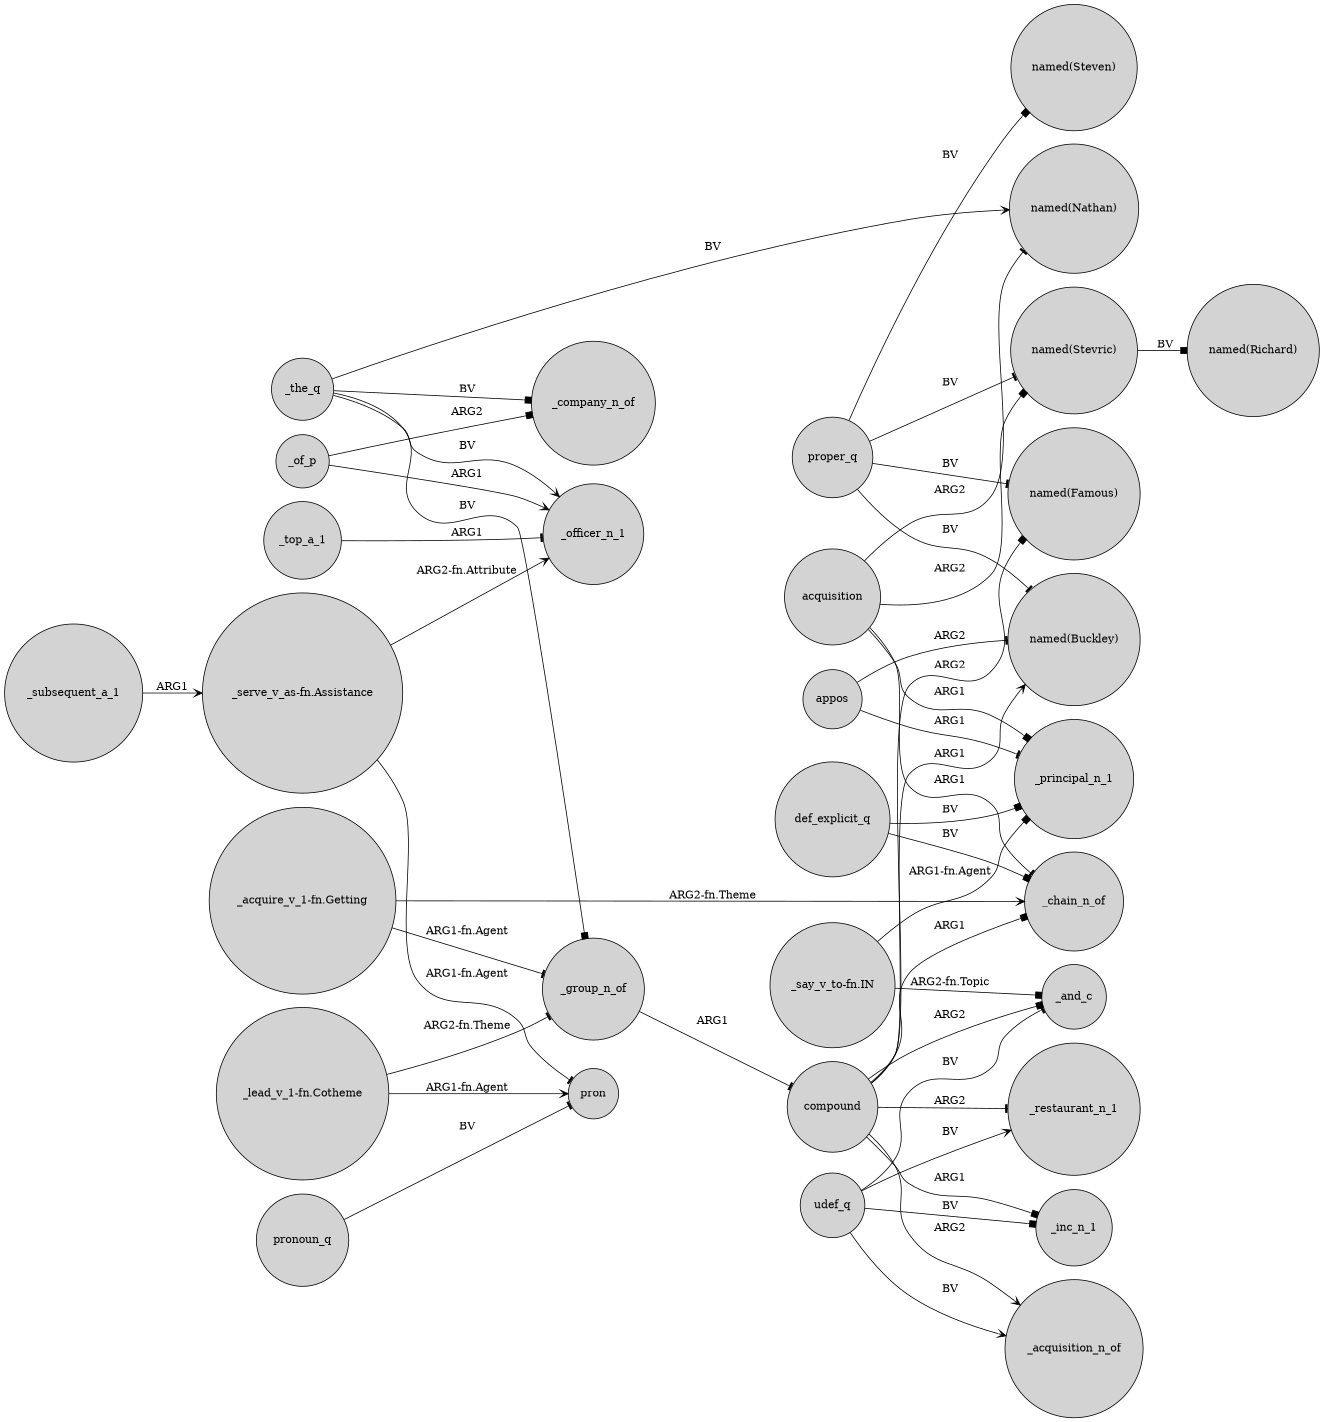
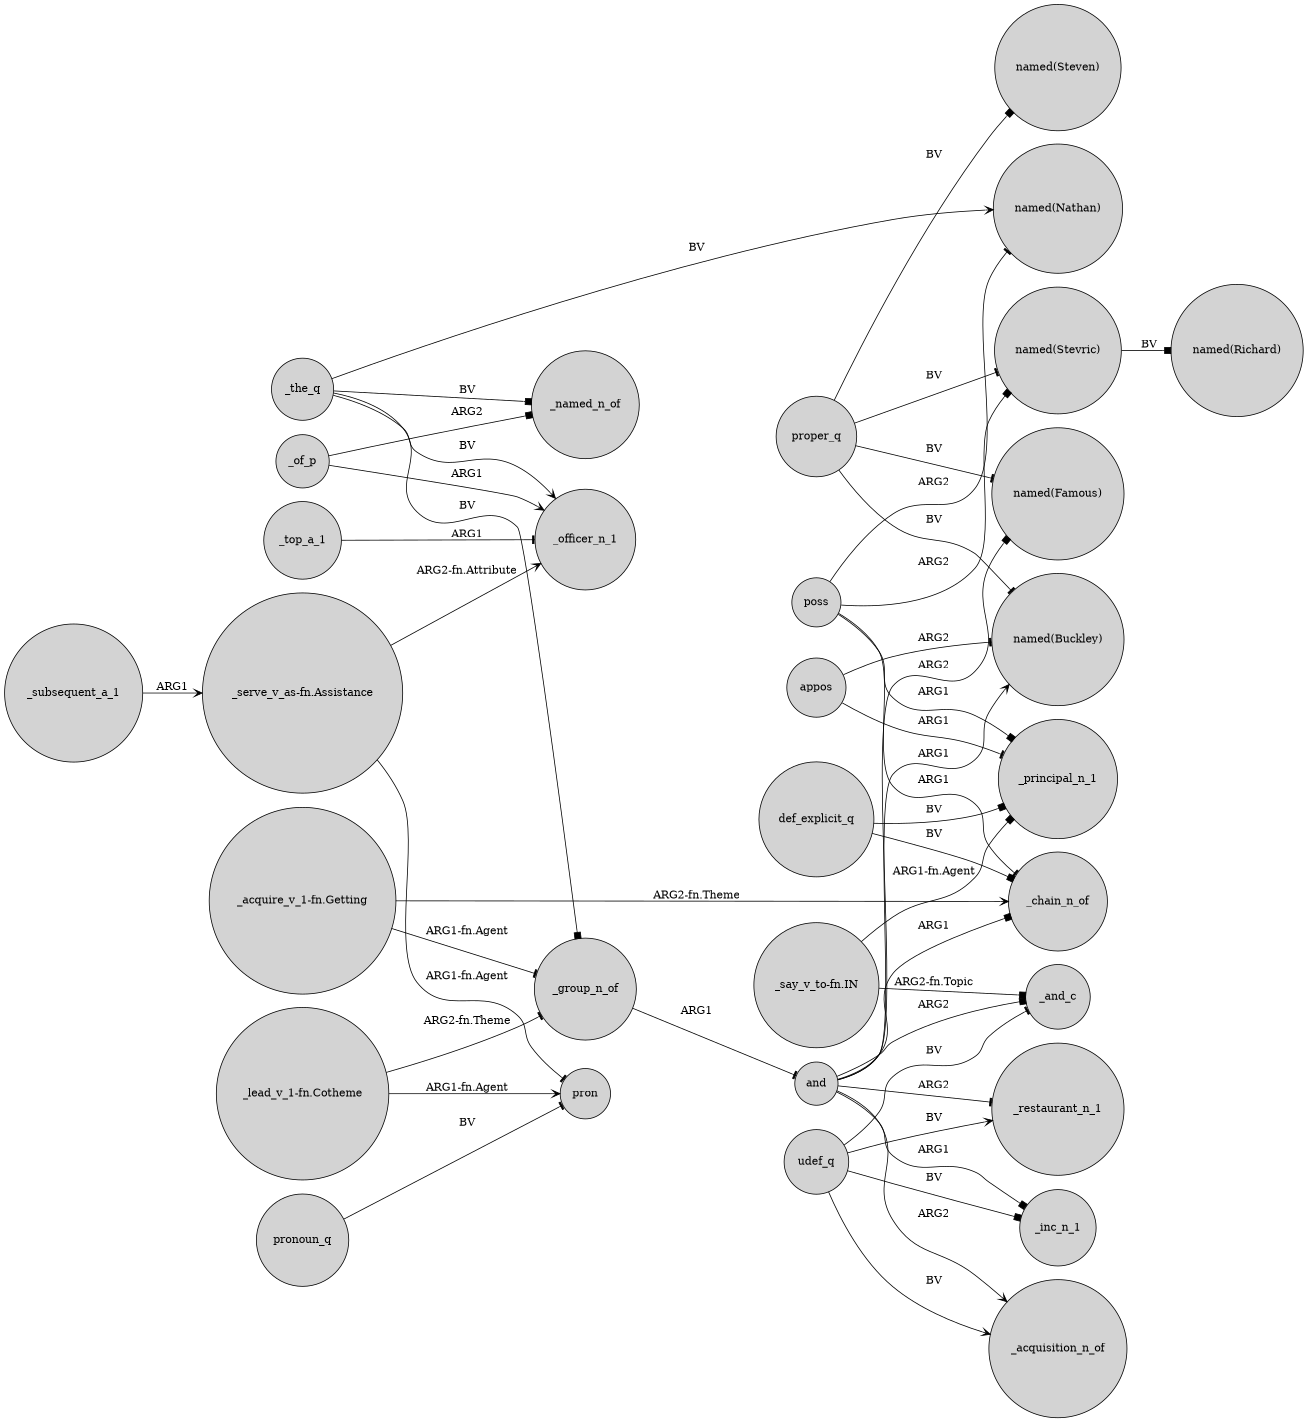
node "_company_n_of": label "_company_n_of" -> "_named_n_of"
node "acquisition": label "acquisition" -> "poss"
node "compound": label "compound" -> "and"
